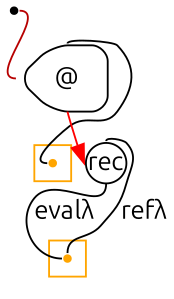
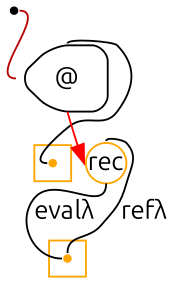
node "rec": color #000000 -> orange
